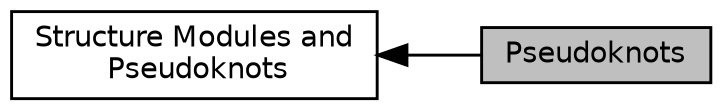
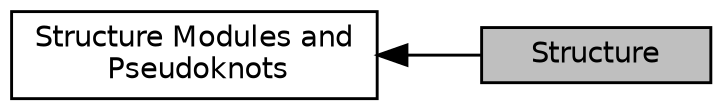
node "Pseudoknots": label "Pseudoknots" -> "Structure"
